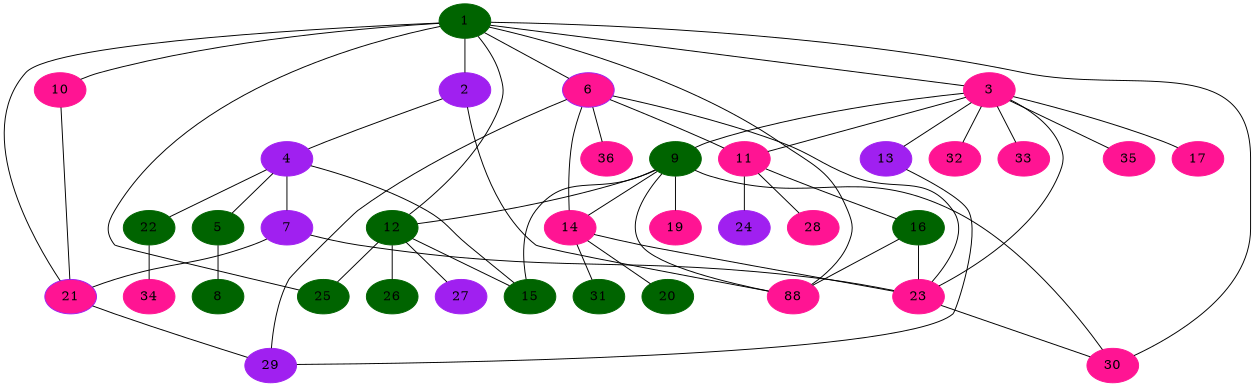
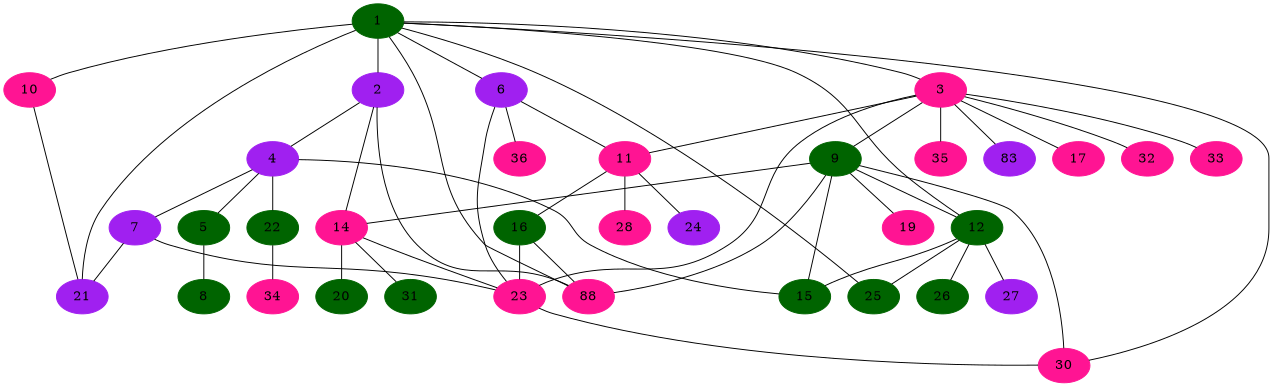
node "6": fillcolor deeppink -> purple
edge "6" -- "14": now "2" -- "14"
node "13": label "13" -> "83"
node "21": fillcolor deeppink -> purple
node "29": removed
